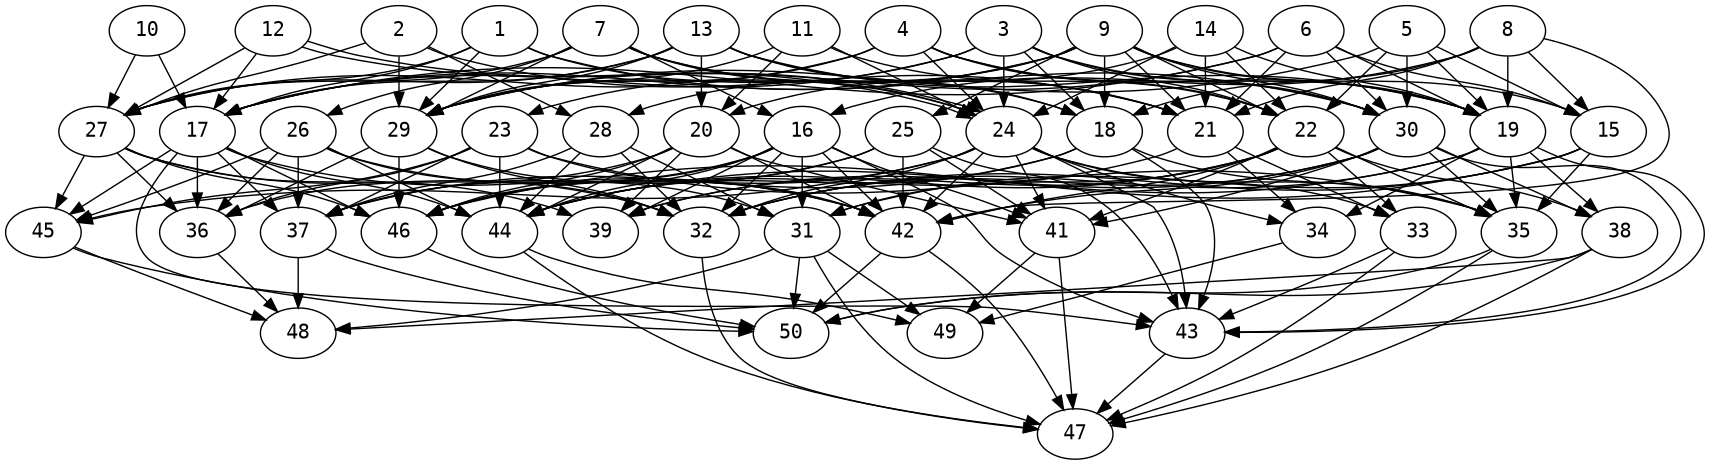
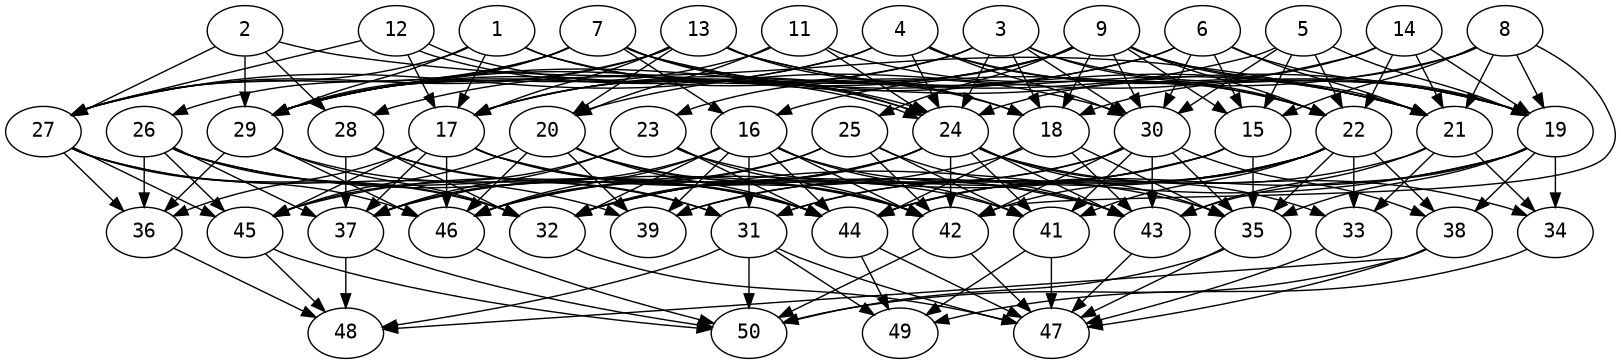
node "10": removed
edge "23" -> "36": removed
edge "20" -> "36": now "20" -> "45"
edge "33" -> "43": now "21" -> "43"
